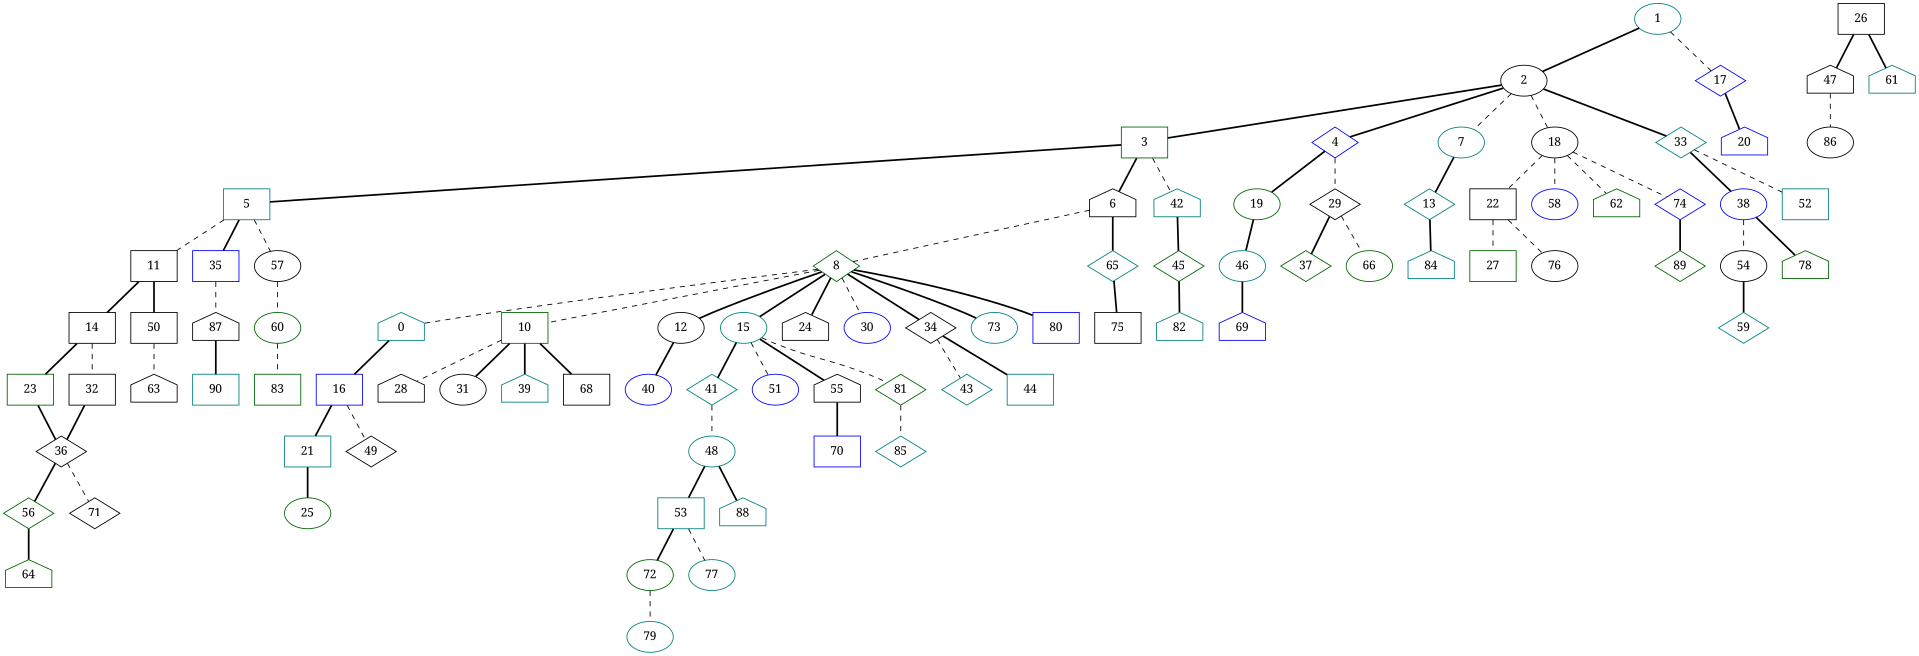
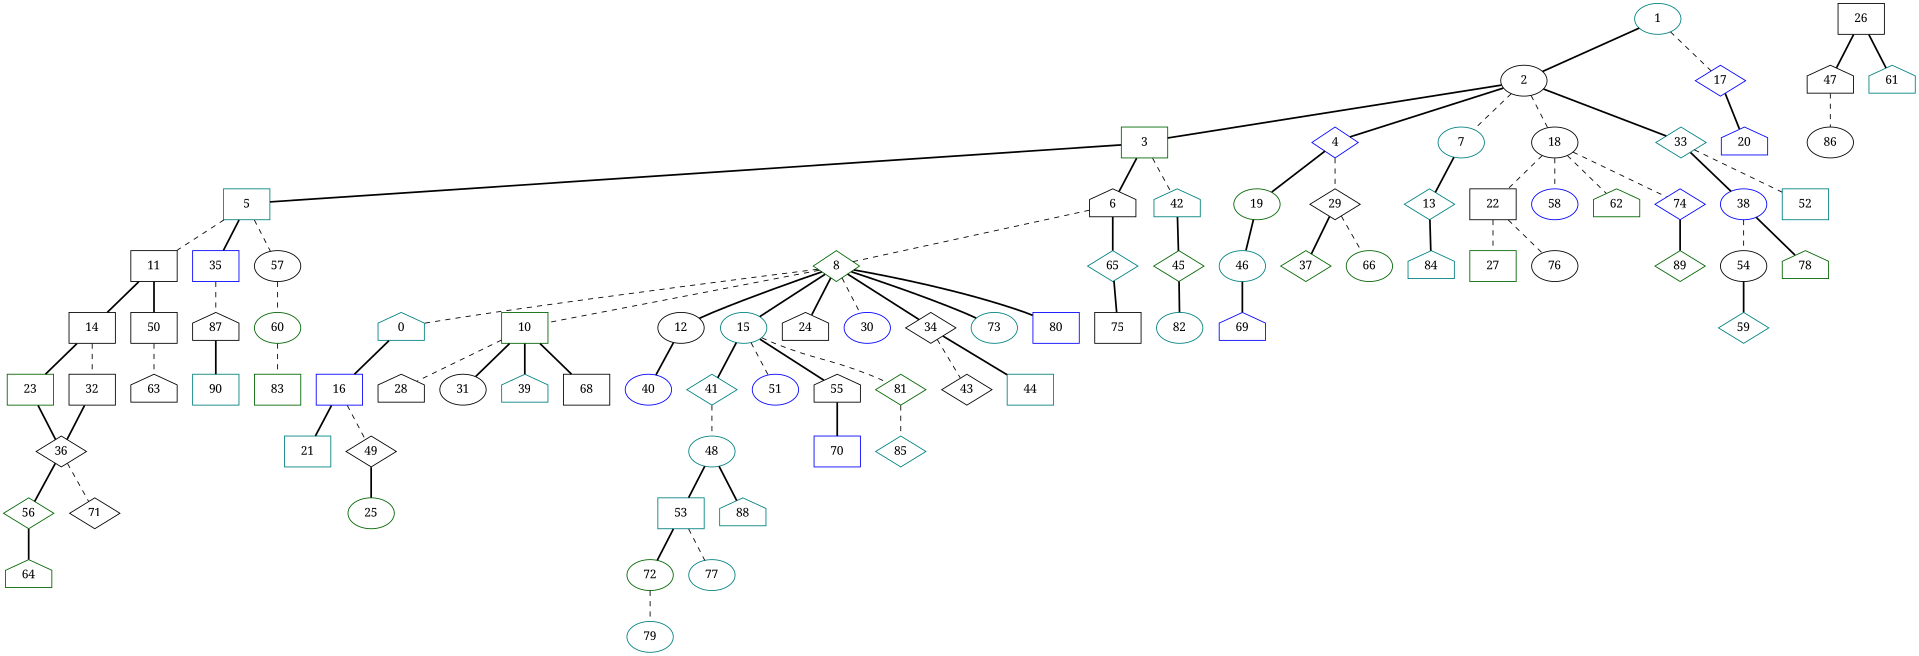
node "82": shape house -> ellipse
node "43": color teal -> black
edge "21" -- "25": now "49" -- "25"
